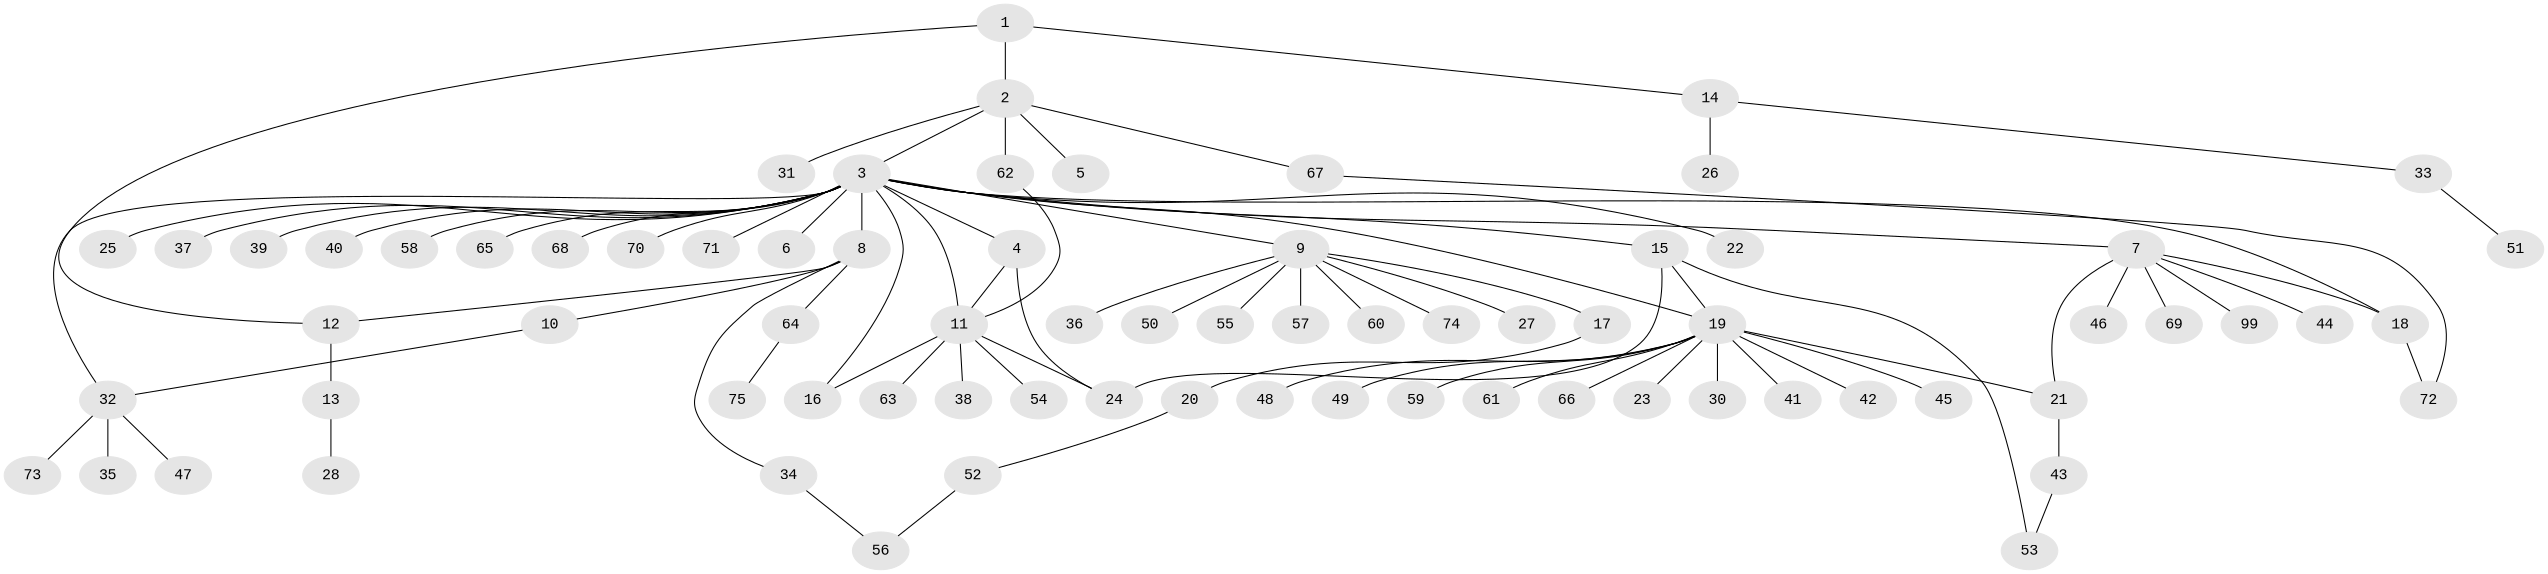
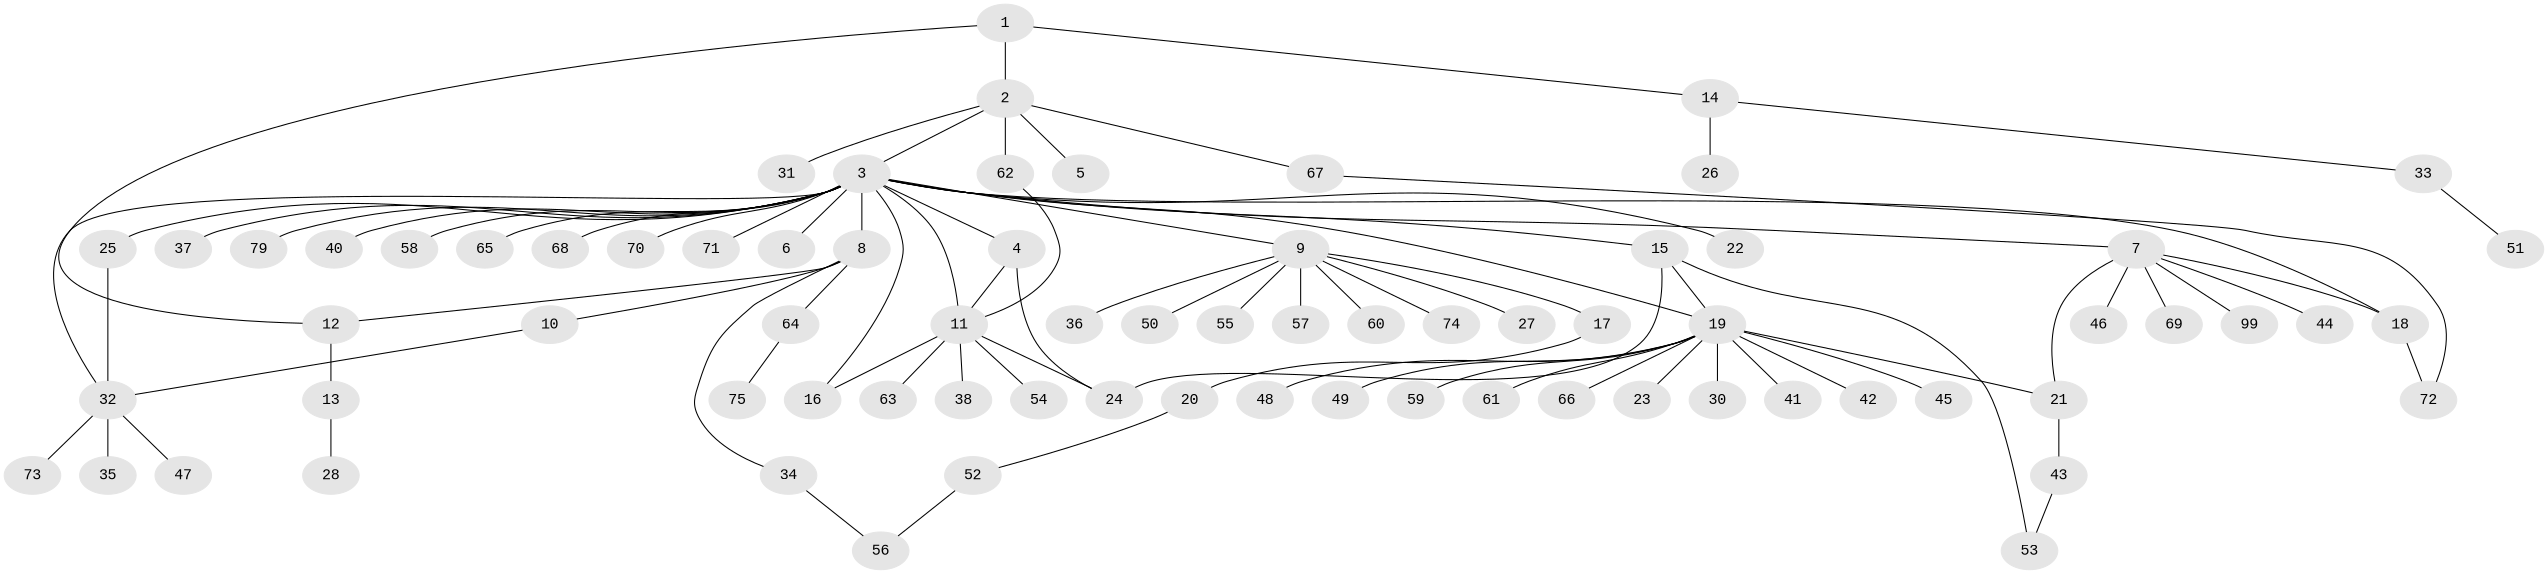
node "39": label "39" -> "79"
edge "25" -- "32": added
